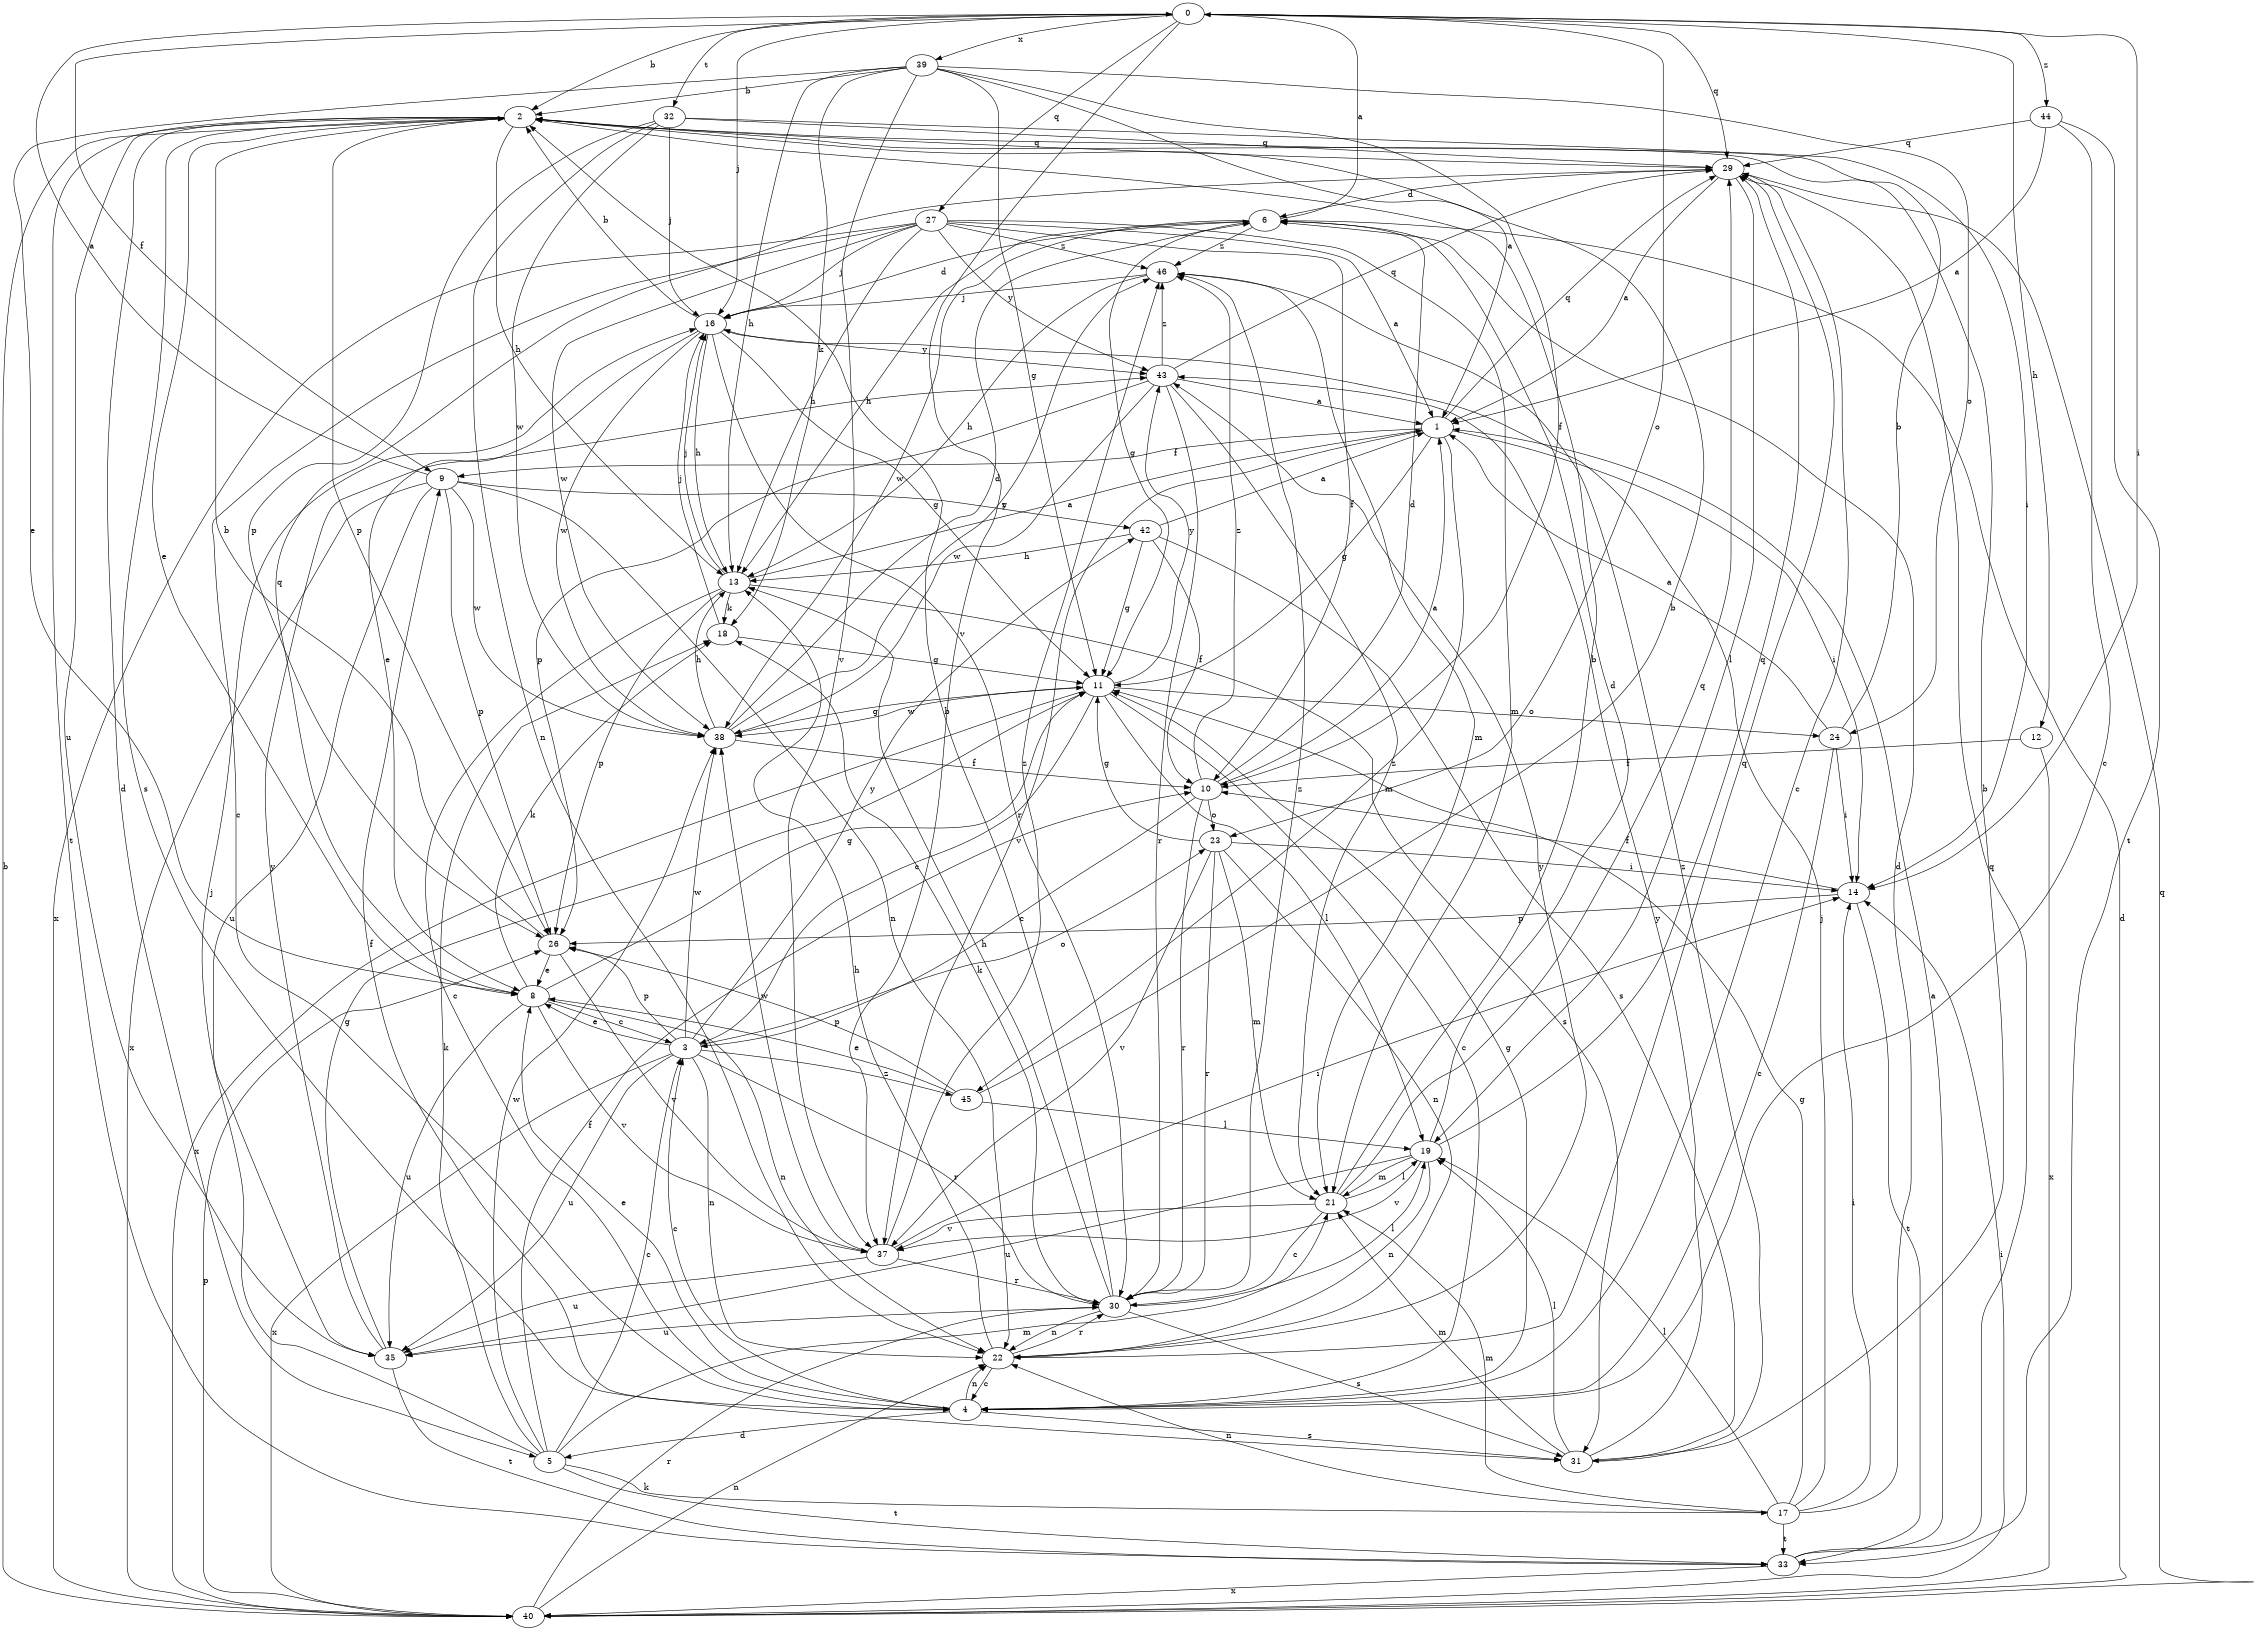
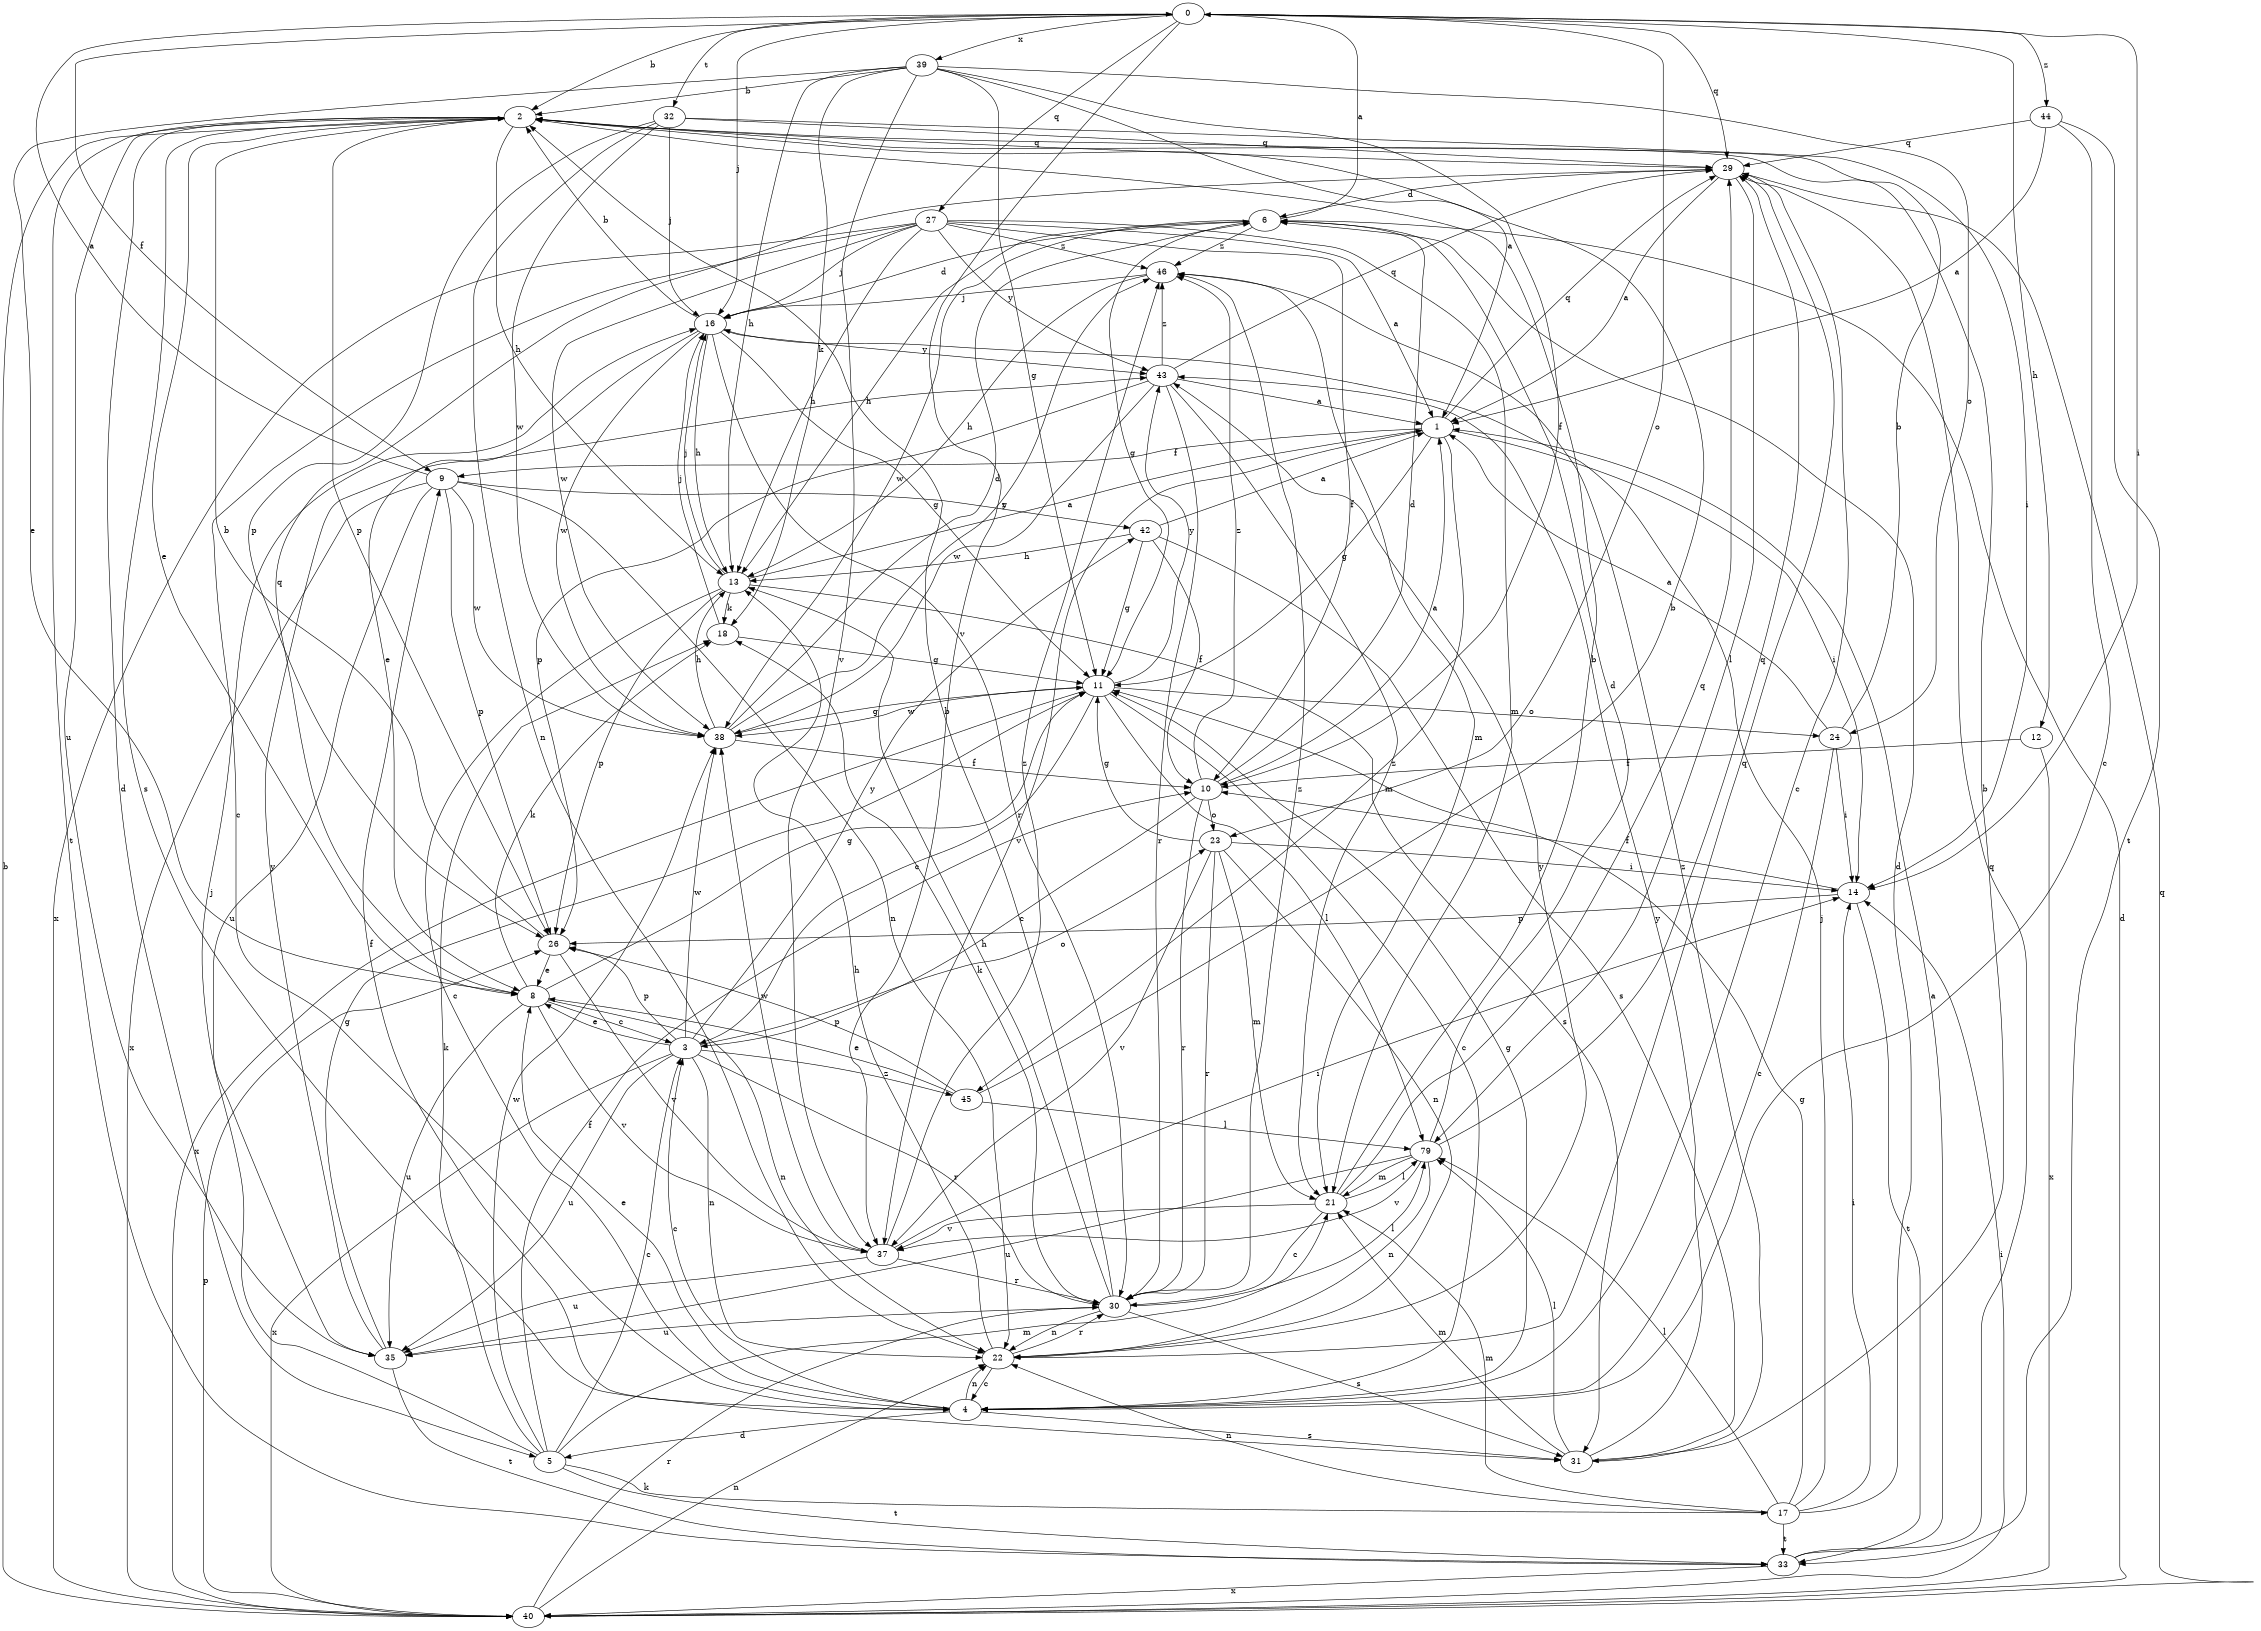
node "19": label "19" -> "79"
